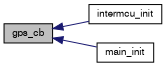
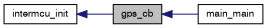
edge "intermcu_init" -> "gps_cb": reversed
node "main_init": label "main_init" -> "main_main"
